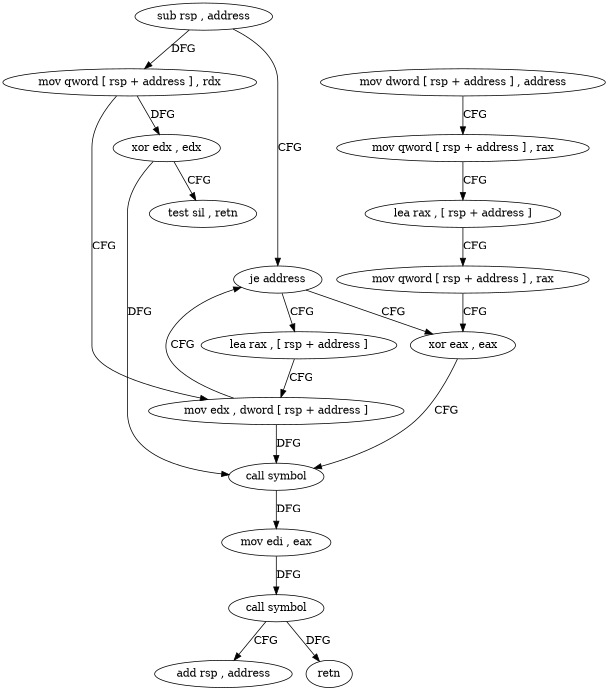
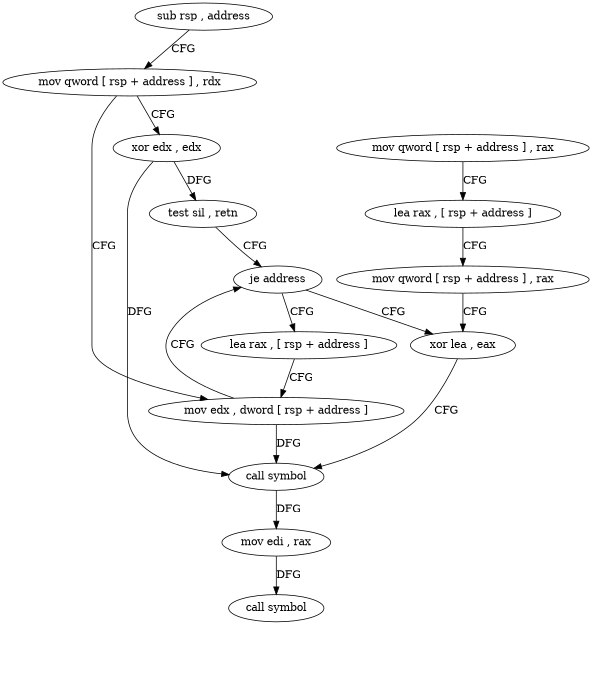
edge "sub rsp , address" -> "mov qword [ rsp + address ] , rdx": label "DFG" -> "CFG"
node "mov dword [ rsp + address ] , address": removed
edge "mov qword [ rsp + address ] , rdx" -> "xor edx , edx": label "DFG" -> "CFG"
edge "sub rsp , address" -> "je address": now "test sil , retn" -> "je address"
edge "xor edx , edx" -> "test sil , retn": label "CFG" -> "DFG"
node "xor eax , eax": label "xor eax , eax" -> "xor lea , eax"
node "mov edi , eax": label "mov edi , eax" -> "mov edi , rax"
node "add rsp , address": removed
node "retn": removed
